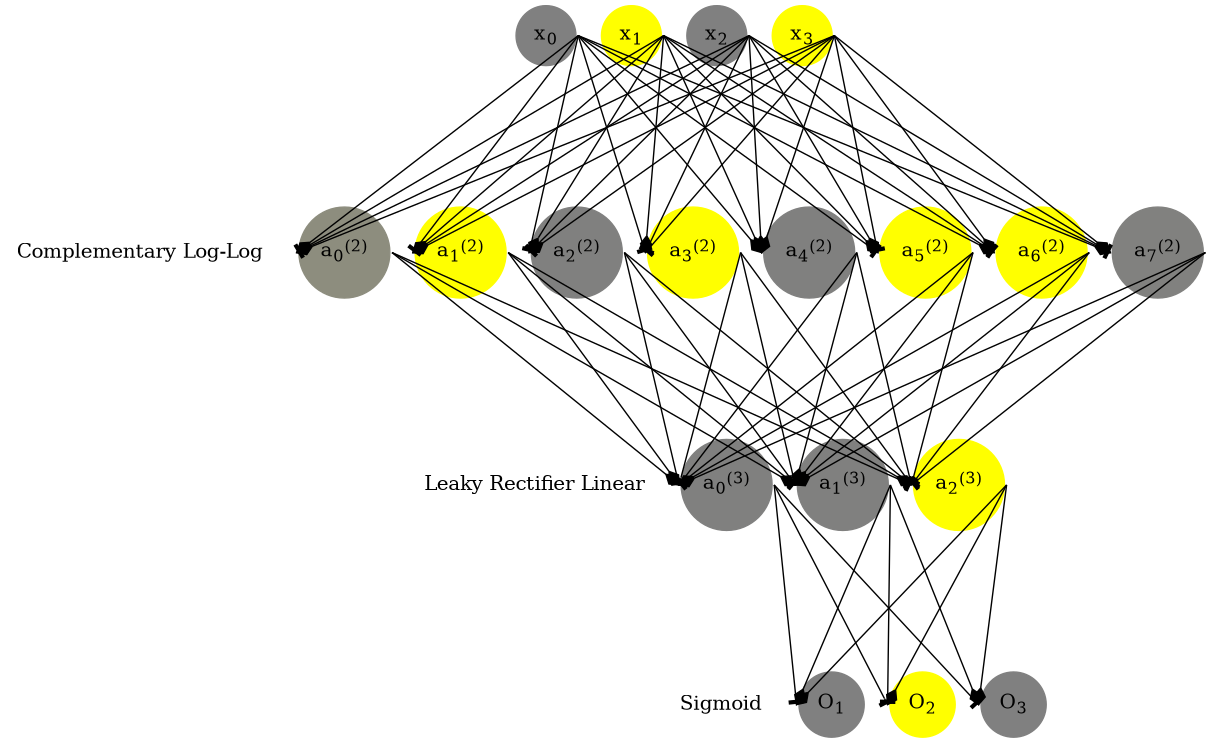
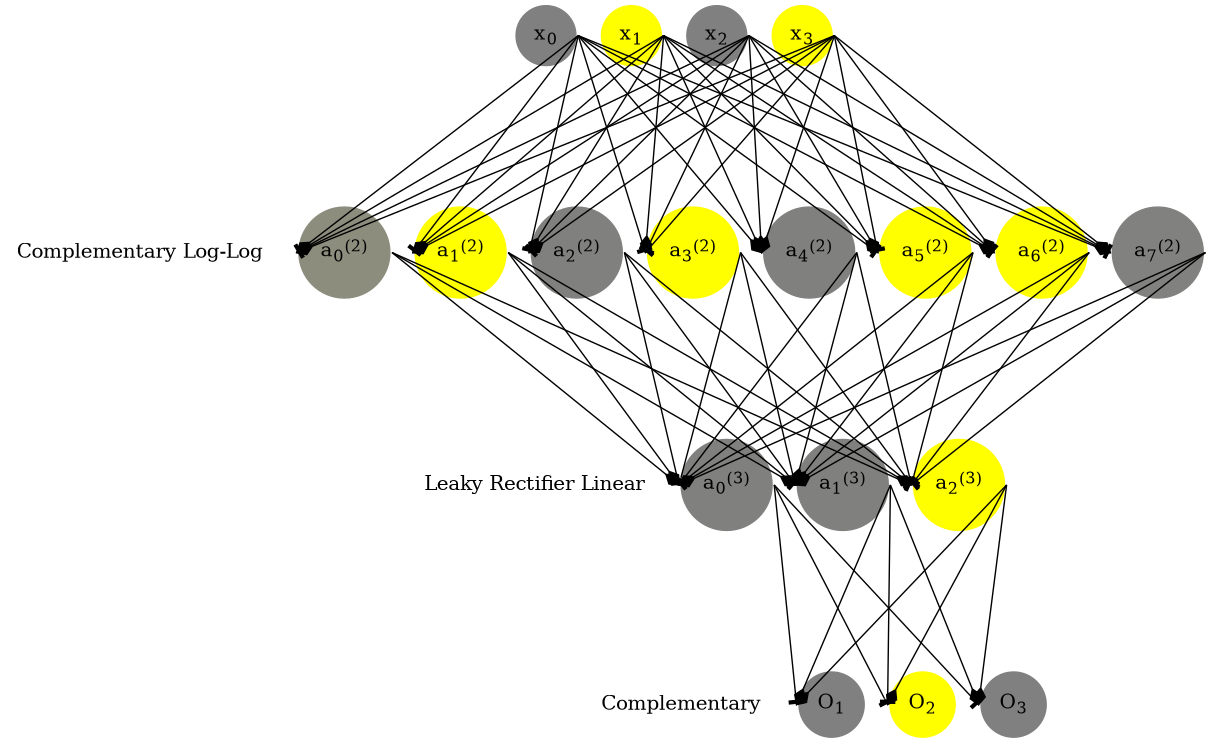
node "Sigmoid": label "Sigmoid" -> "Complementary"
